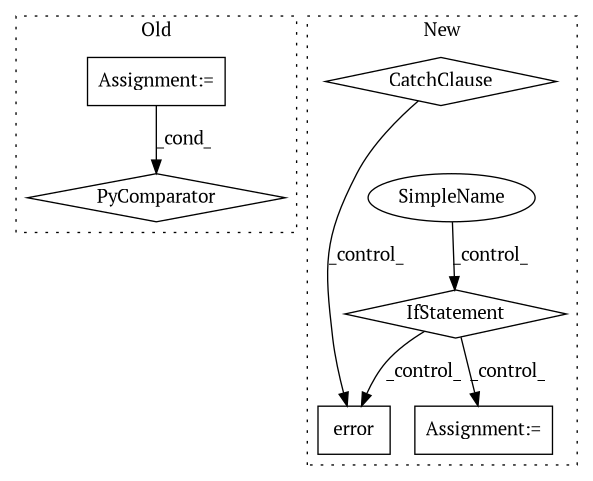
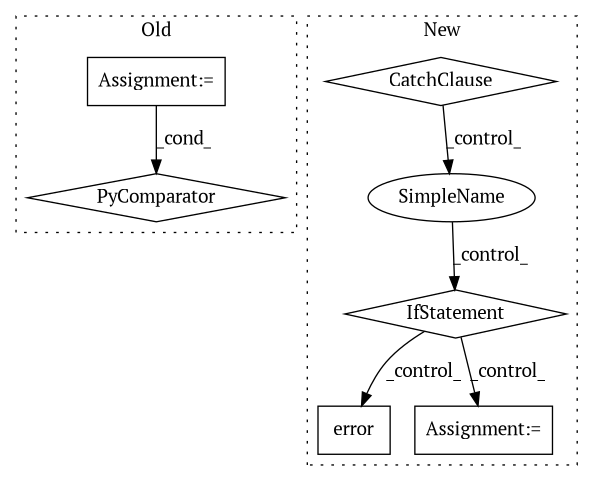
edge "CatchClause" -> "error": now "CatchClause" -> "SimpleName"
